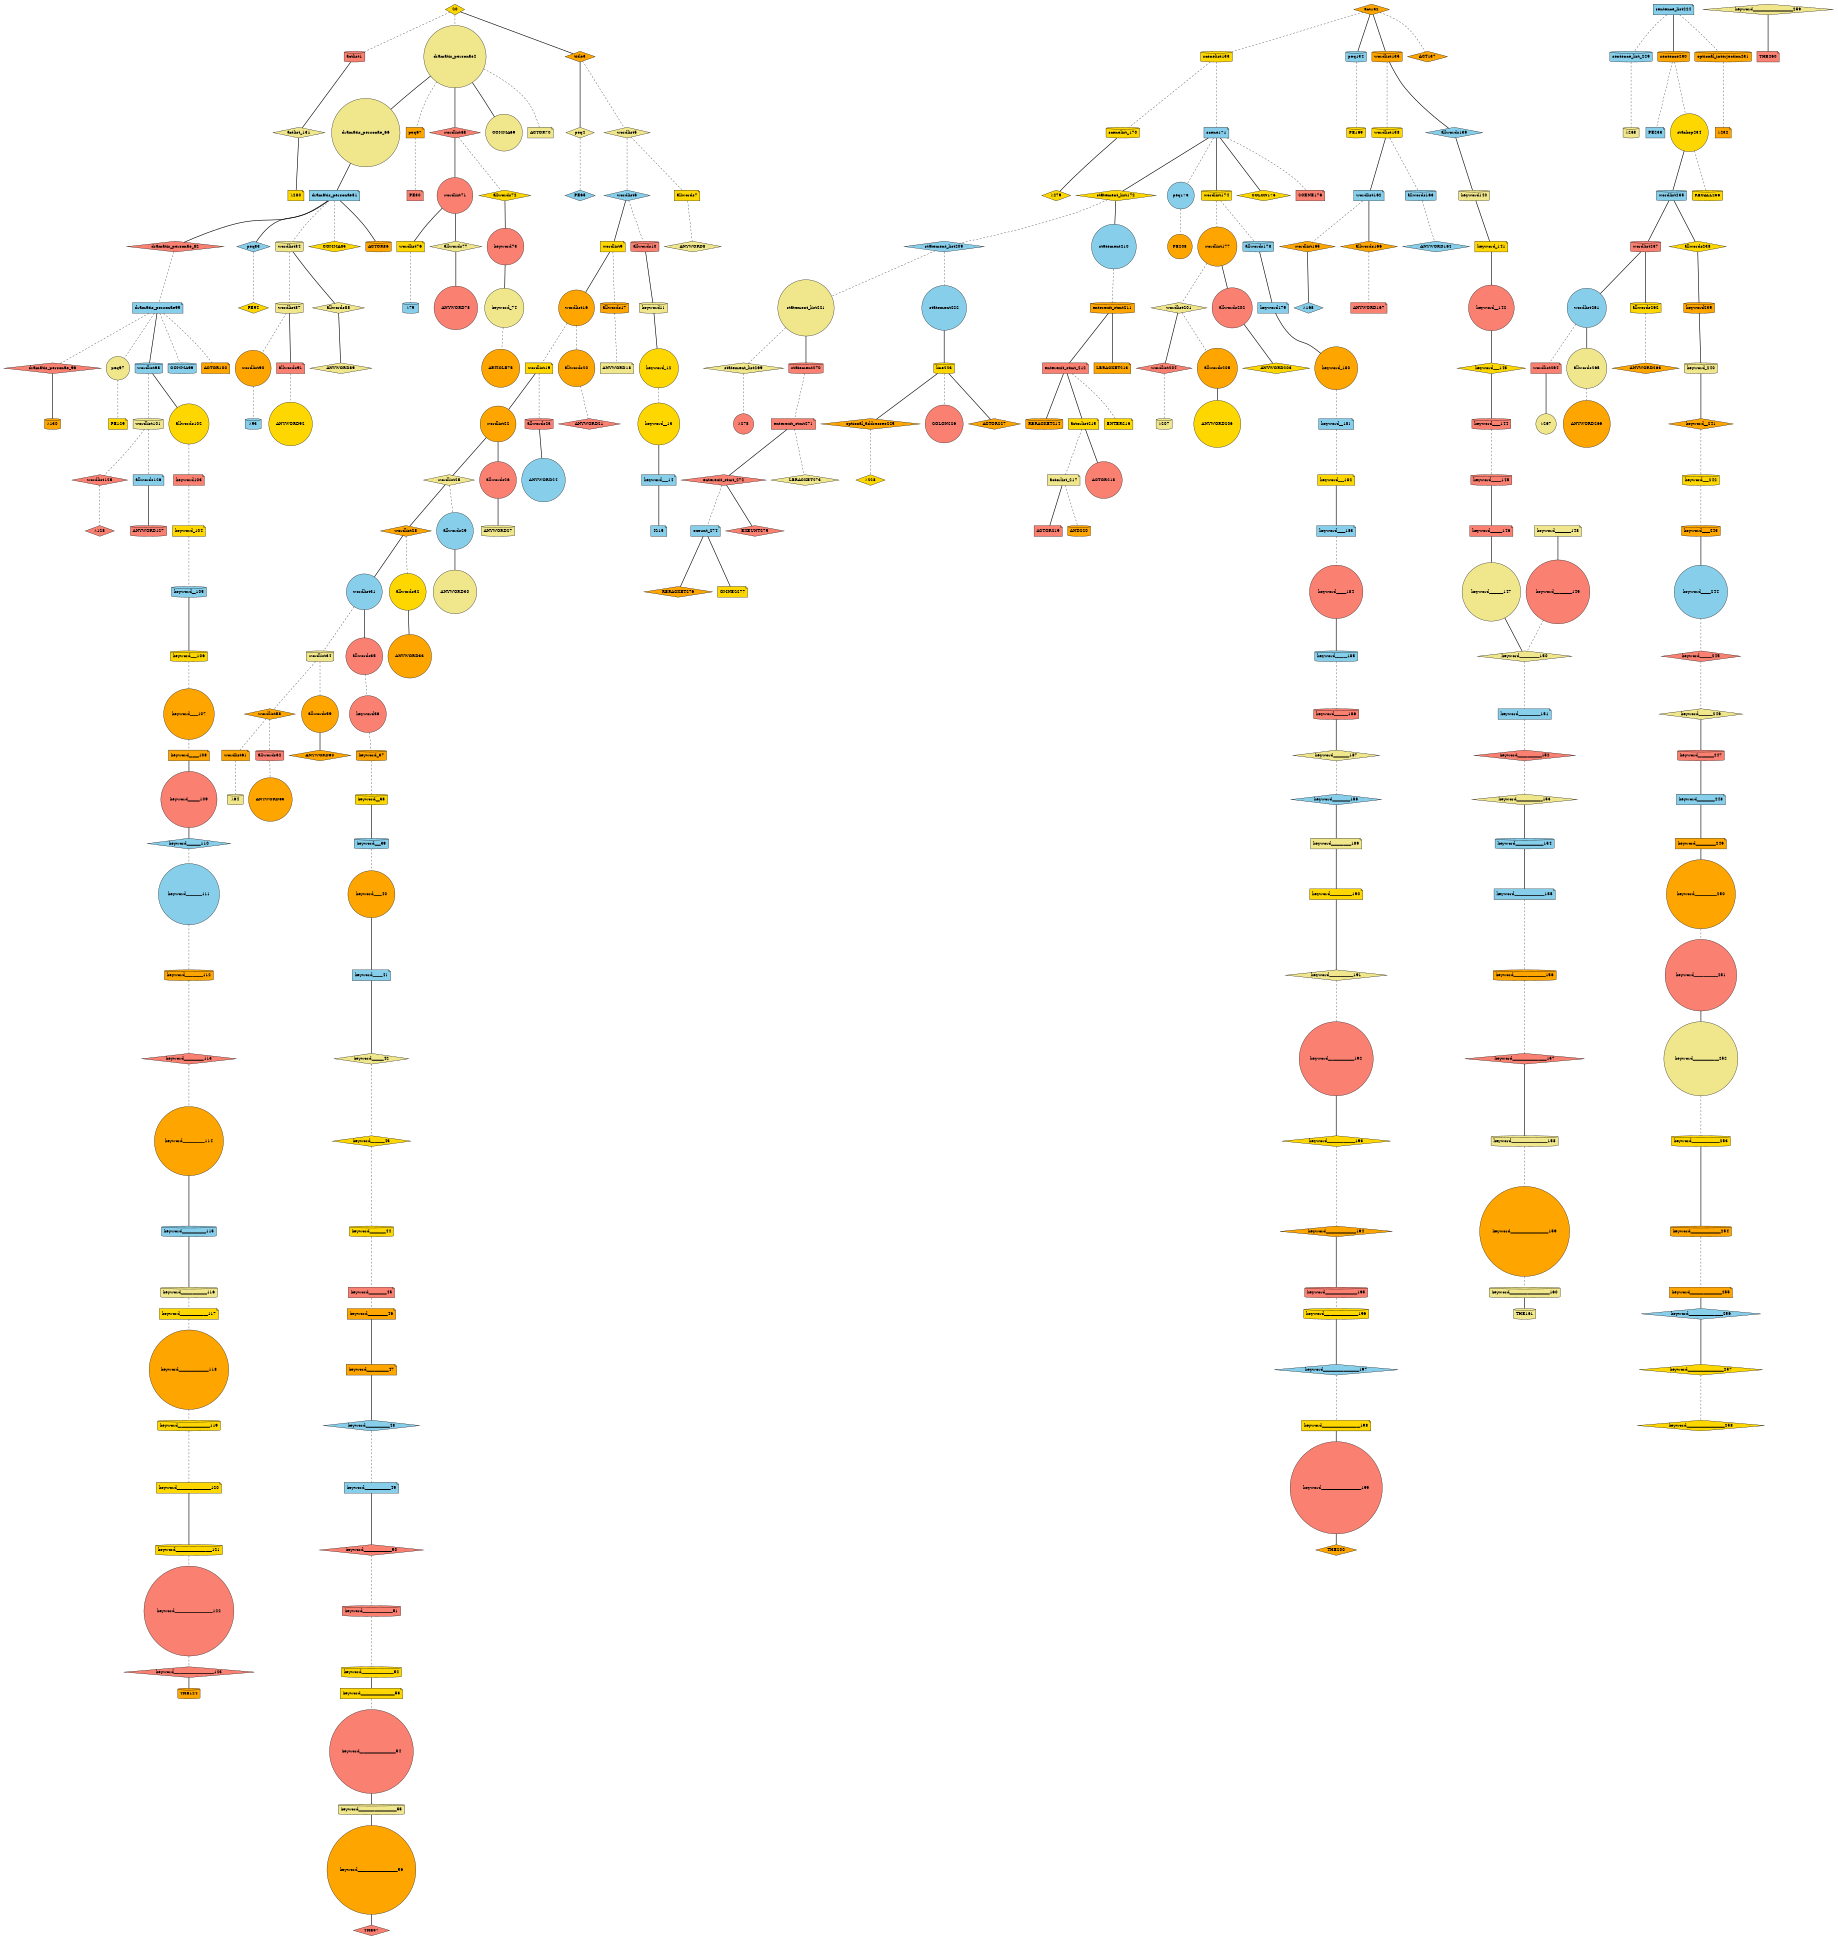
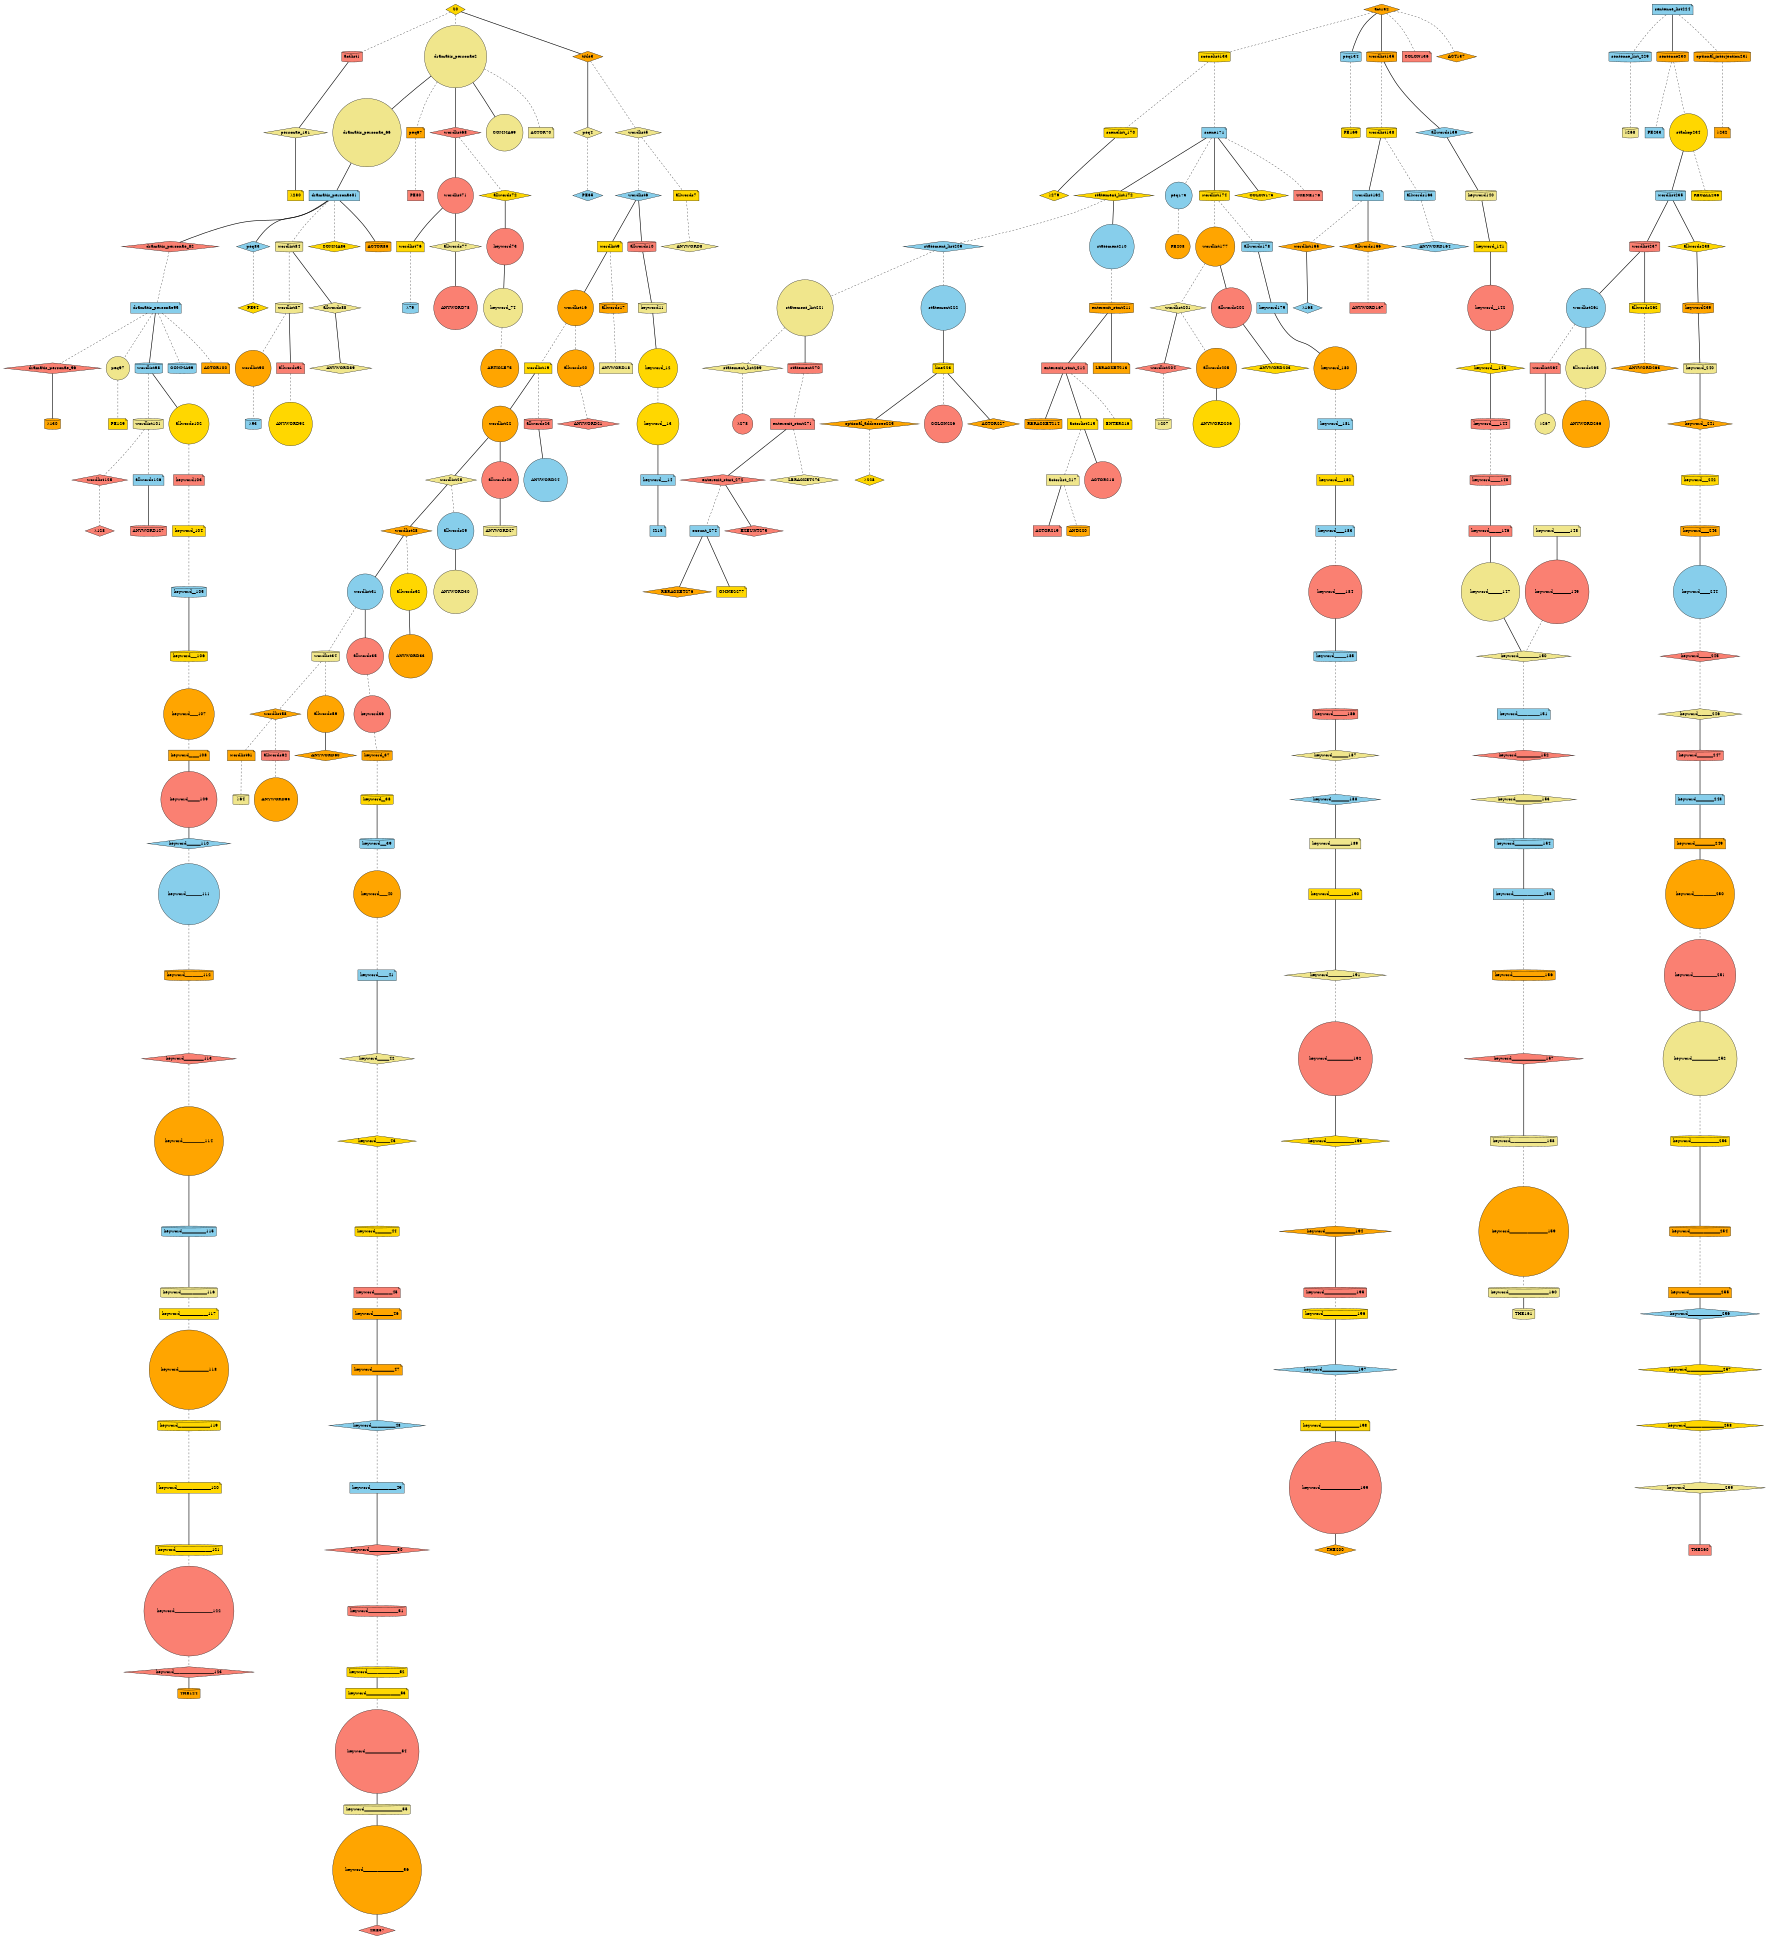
node "COLON136": added
node "actlist_131": label "actlist_131" -> "personae_131"
edge "wordlist6" -- "allwords10": style dashed -> bold
edge "keyword____40" -- "keyword_____41": style bold -> dashed
edge "keyword___________________258" -- "keyword____________________259": added
